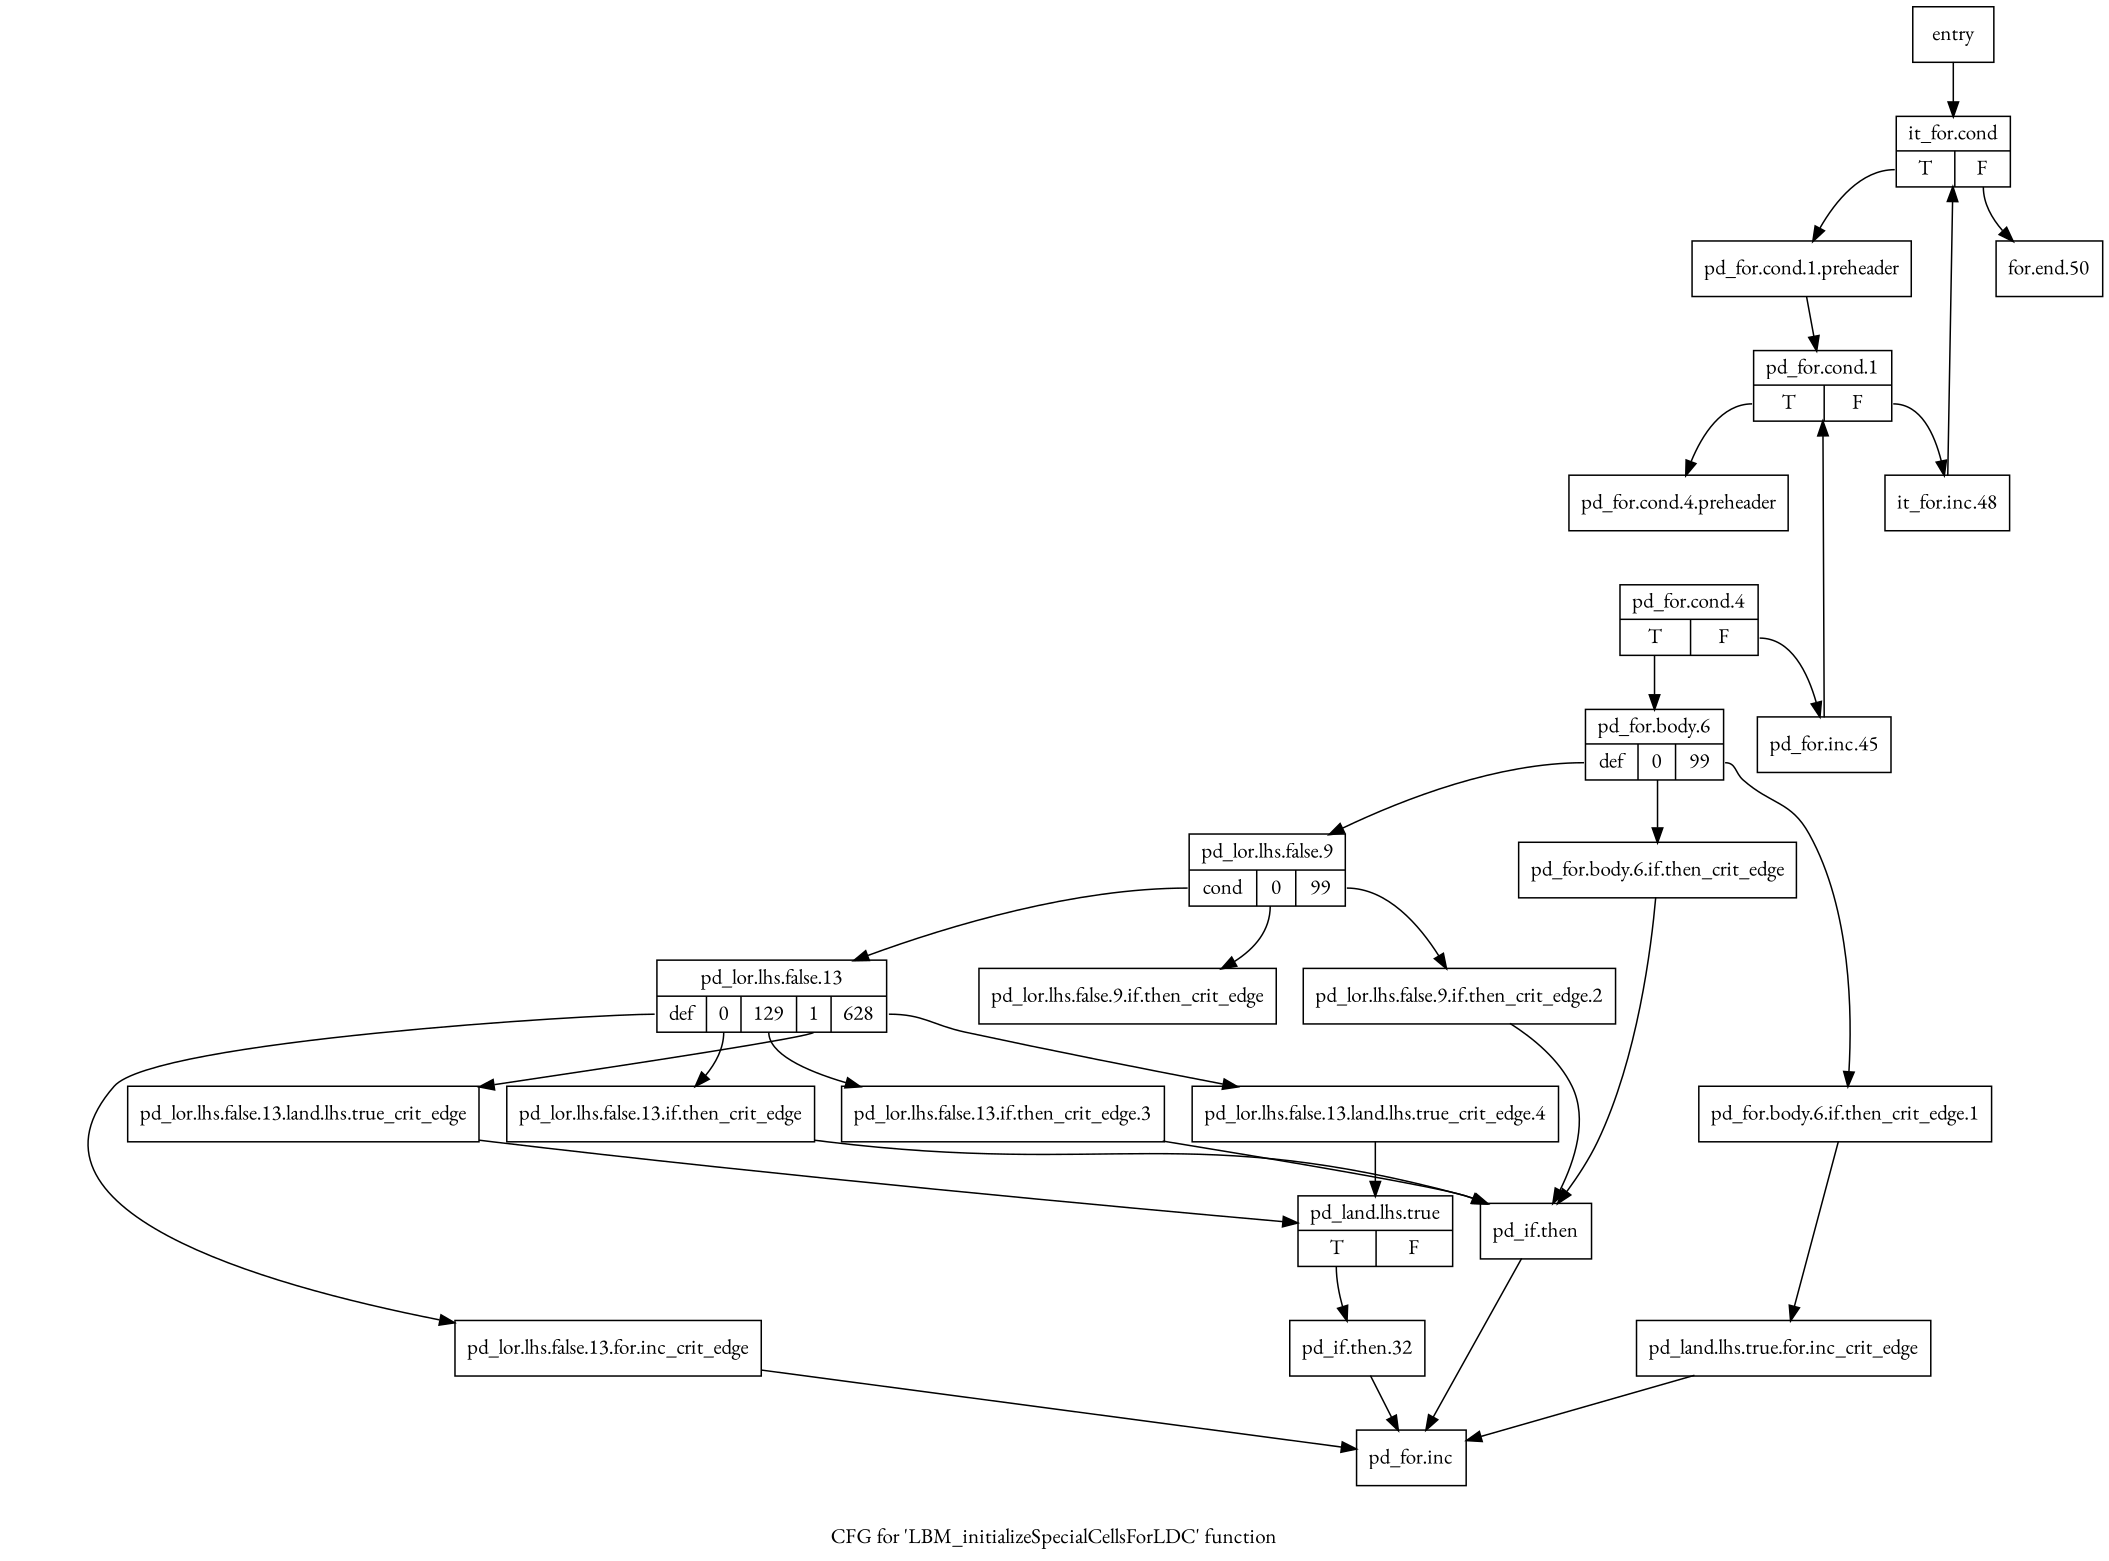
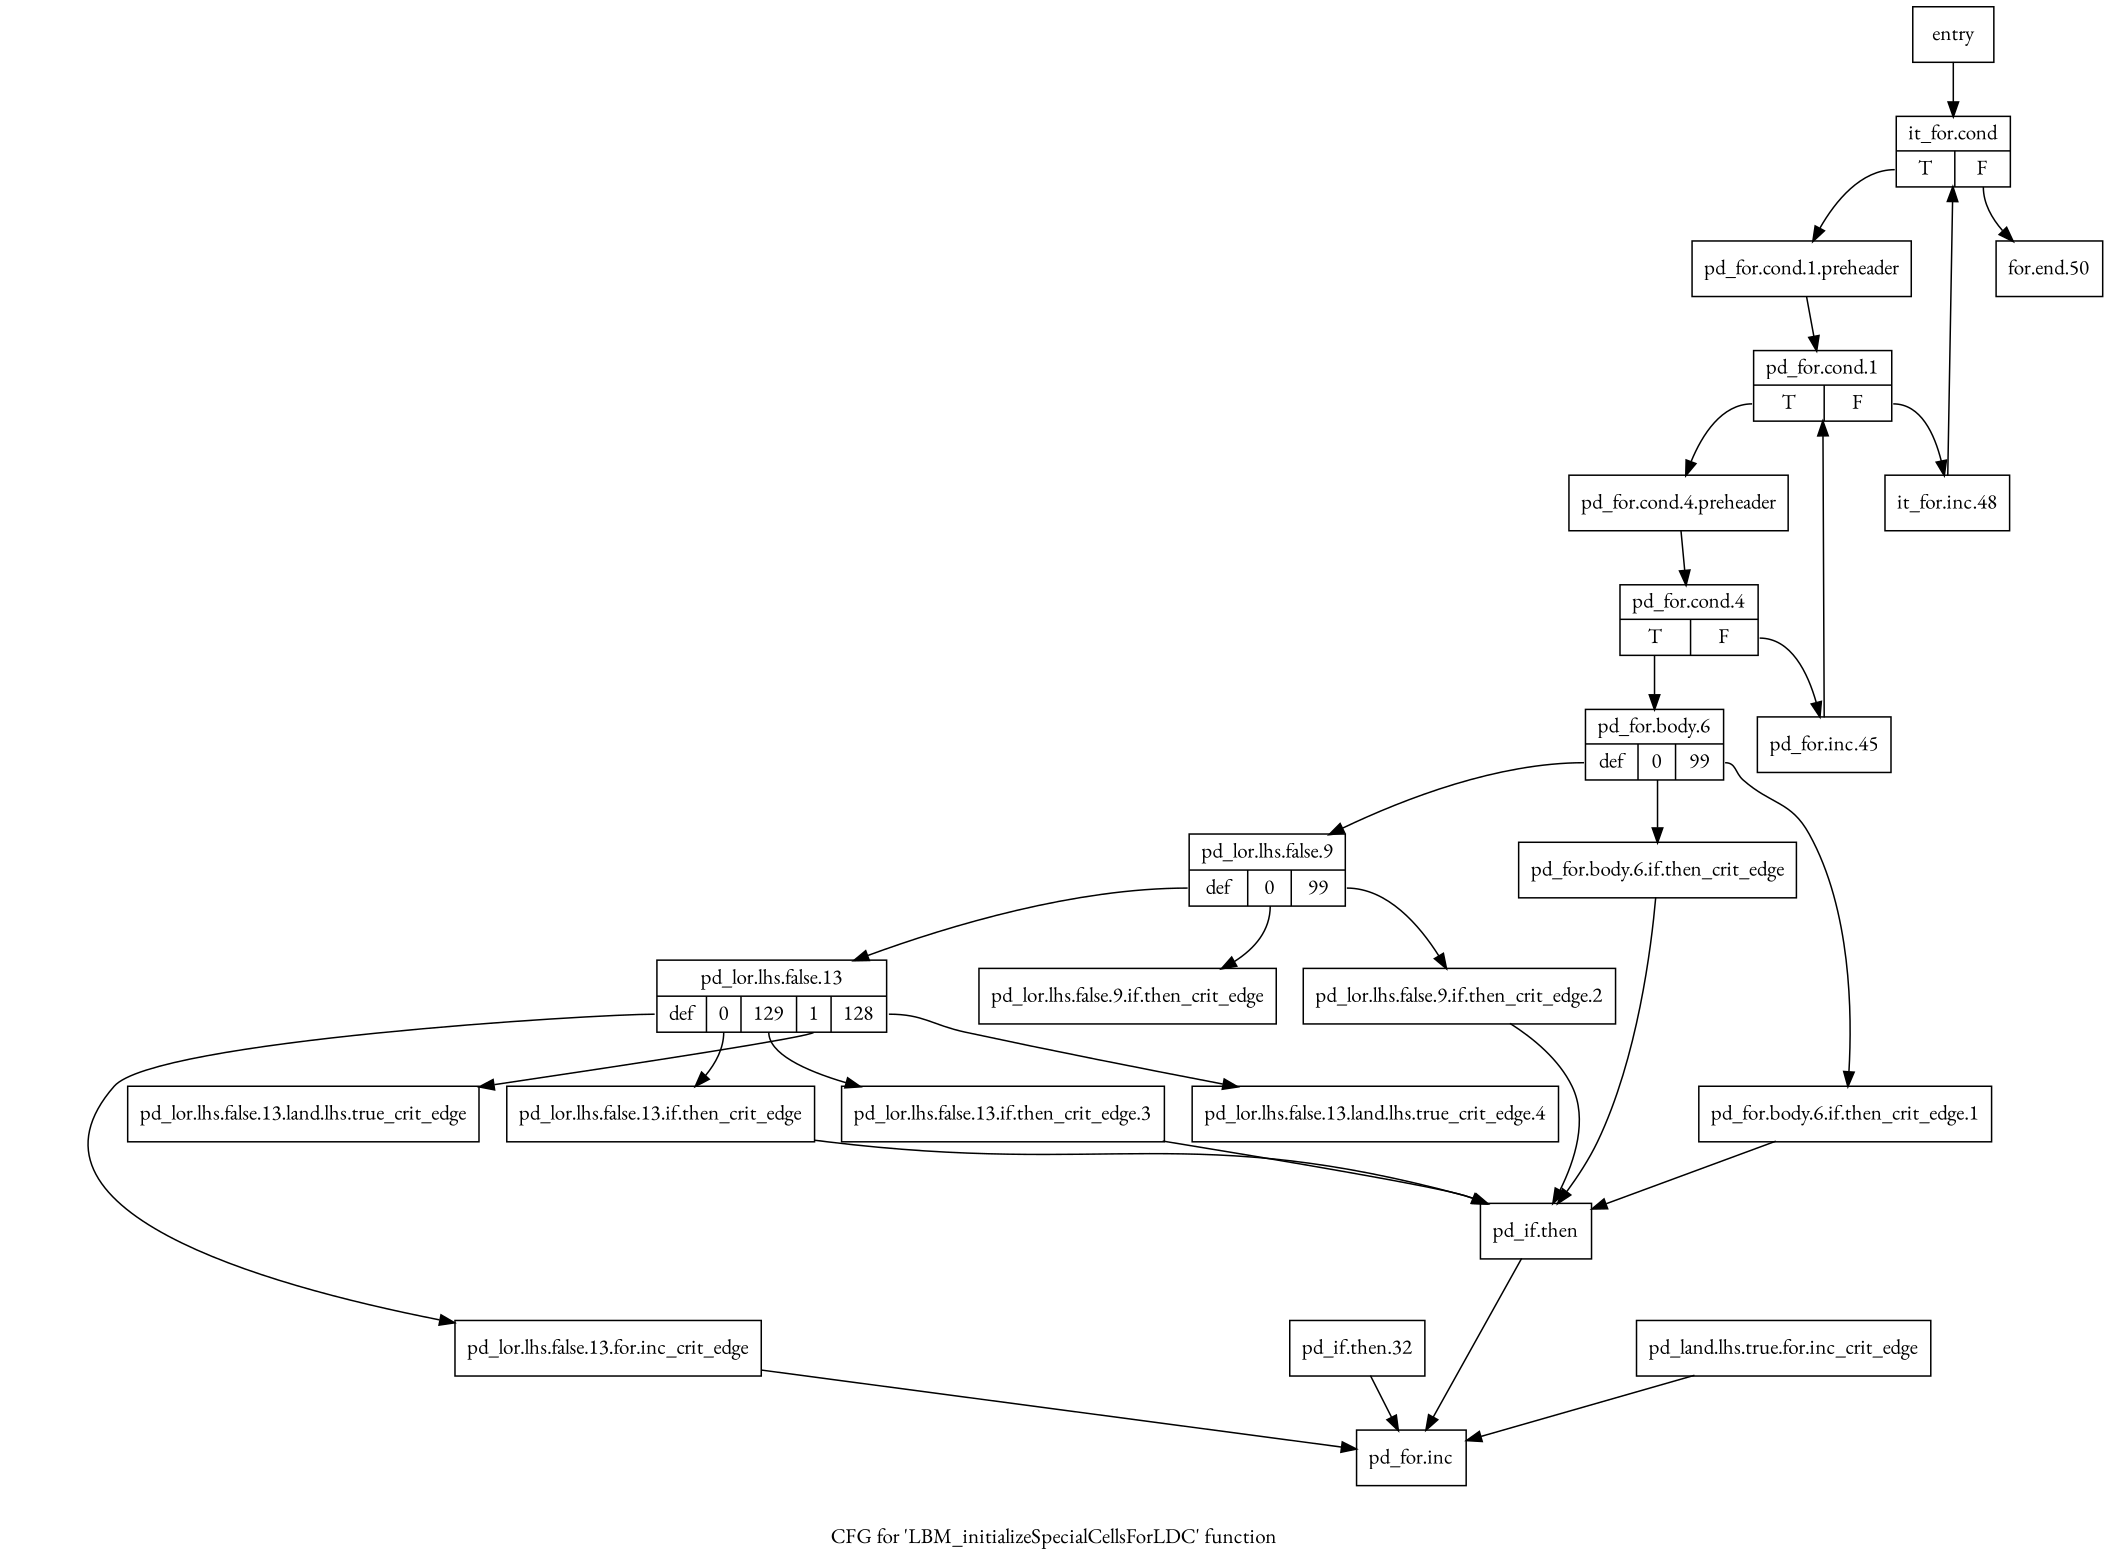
edge "pd_for.cond.4.preheader" -> "pd_for.cond.4": added
node "pd_lor.lhs.false.9": text "cond" -> "def"
node "pd_lor.lhs.false.13": text "628" -> "128"
edge "pd_for.body.6.if.then_crit_edge.1" -> "pd_land.lhs.true.for.inc_crit_edge": now "pd_for.body.6.if.then_crit_edge.1" -> "pd_if.then"
node "pd_land.lhs.true": removed
